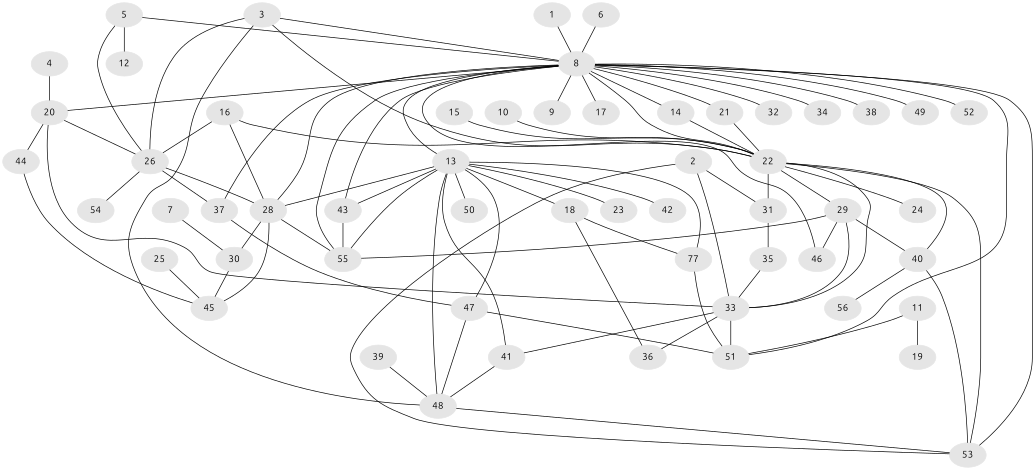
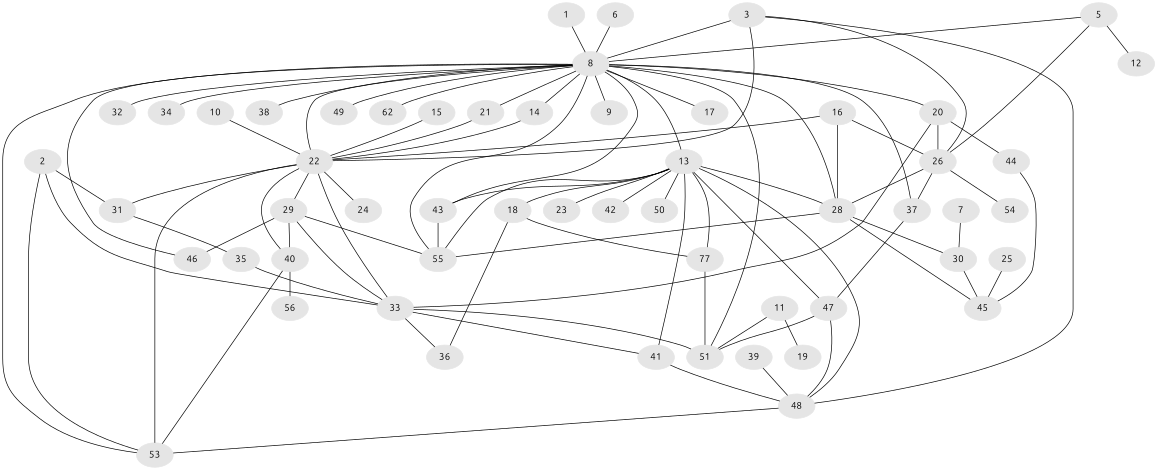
node "4": removed
node "52": label "52" -> "62"
